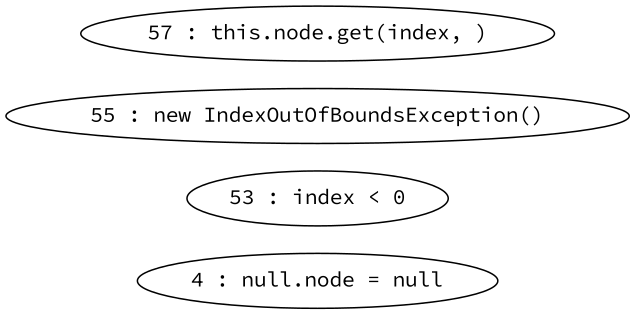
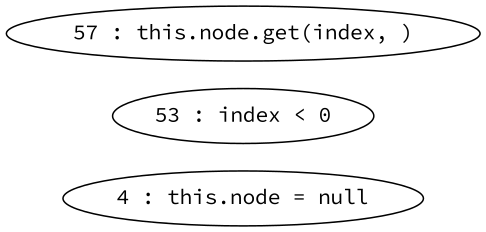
node "55 : new IndexOutOfBoundsException()": removed
node "4 : null.node = null": label "4 : null.node = null" -> "4 : this.node = null"
